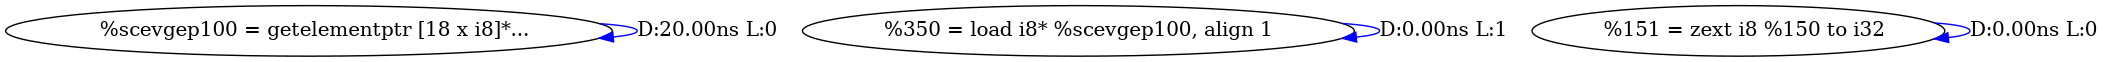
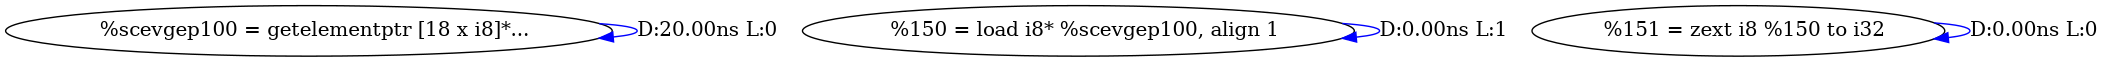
node "%350 = load i8* %scevgep100, align 1": label "%350 = load i8* %scevgep100, align 1" -> "%150 = load i8* %scevgep100, align 1"
